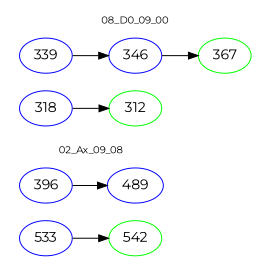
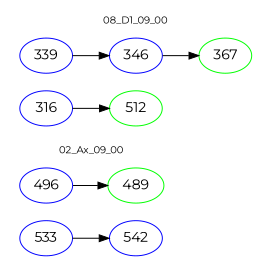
cluster "08_D0_09_00": label "08_D0_09_00" -> "08_D1_09_00"
node "318": label "318" -> "316"
node "312": label "312" -> "512"
cluster "02_Ax_09_08": label "02_Ax_09_08" -> "02_Ax_09_00"
node "396": label "396" -> "496"
node "489": color blue -> green
node "542": color green -> blue
